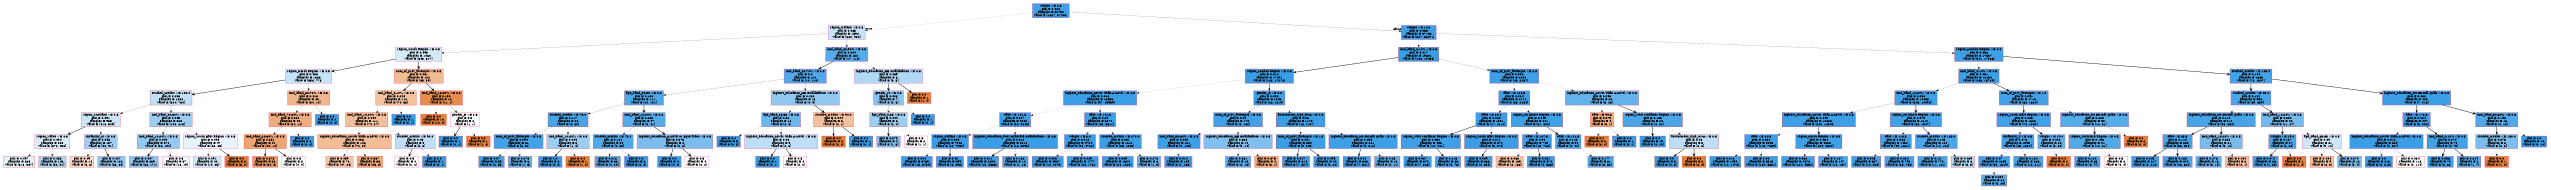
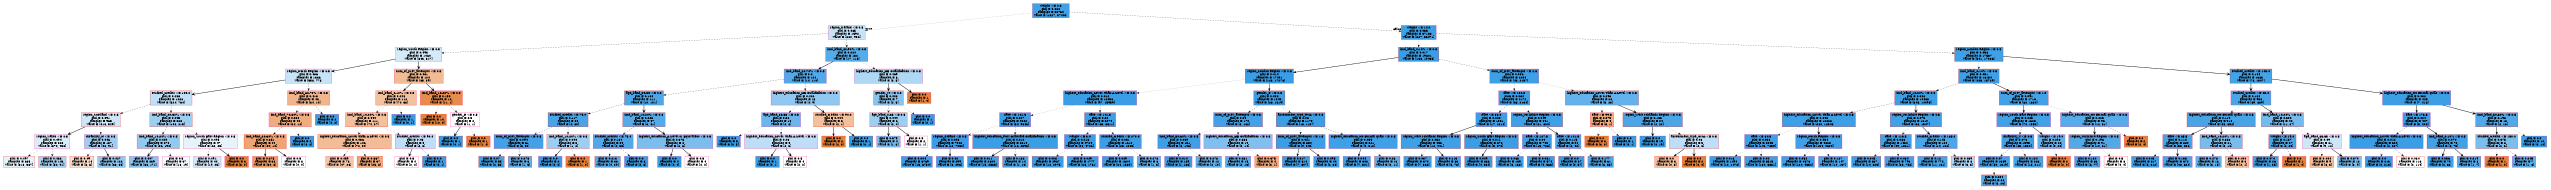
node "date <= 106.5 gini = 0.034 samples = 2172 value = [38, 2134]": label "date <= 106.5 gini = 0.034 samples = 2172 value = [38, 2134]" -> "date <= 106.5 num = 0.034 samples = 2172 value = [38, 2134]"
edge "age_band_0-35 <= 0.5 gini = 0.444 samples = 6 value = [2, 4]" -> "gini = 0.5 samples = 2 value = [1, 1]": style dotted -> bold
edge "date <= 127.5 gini = 0.04 samples = 743 value = [15, 728]" -> "gini = 0.031 samples = 574 value = [9, 565]": style bold -> dashed
edge "date <= 85.5 gini = 0.112 samples = 889 value = [53, 836]" -> "gini = 0.045 samples = 217 value = [5, 212]": style bold -> dotted
node "gini = 0.367 samples = 33 value = [25, 8]": label "gini = 0.367 samples = 33 value = [25, 8]" -> "gini = 0.367 samples = 37 value = [25, 8]"
node "gini = 0.278 samples = 12 value = [2, 10]": added
node "gini = 0.068 samples = 169 value = [6, 163]": fillcolor #e581397f -> #399de5f6
node "gini = 0.0 samples = 37 value = [0, 37]": added
node "gini = 0.0 samples = 3 value = [0, 3]": fillcolor #399de5ff -> #e581397f
node "gini = 0.245 samples = 7 value = [1, 6]": added
